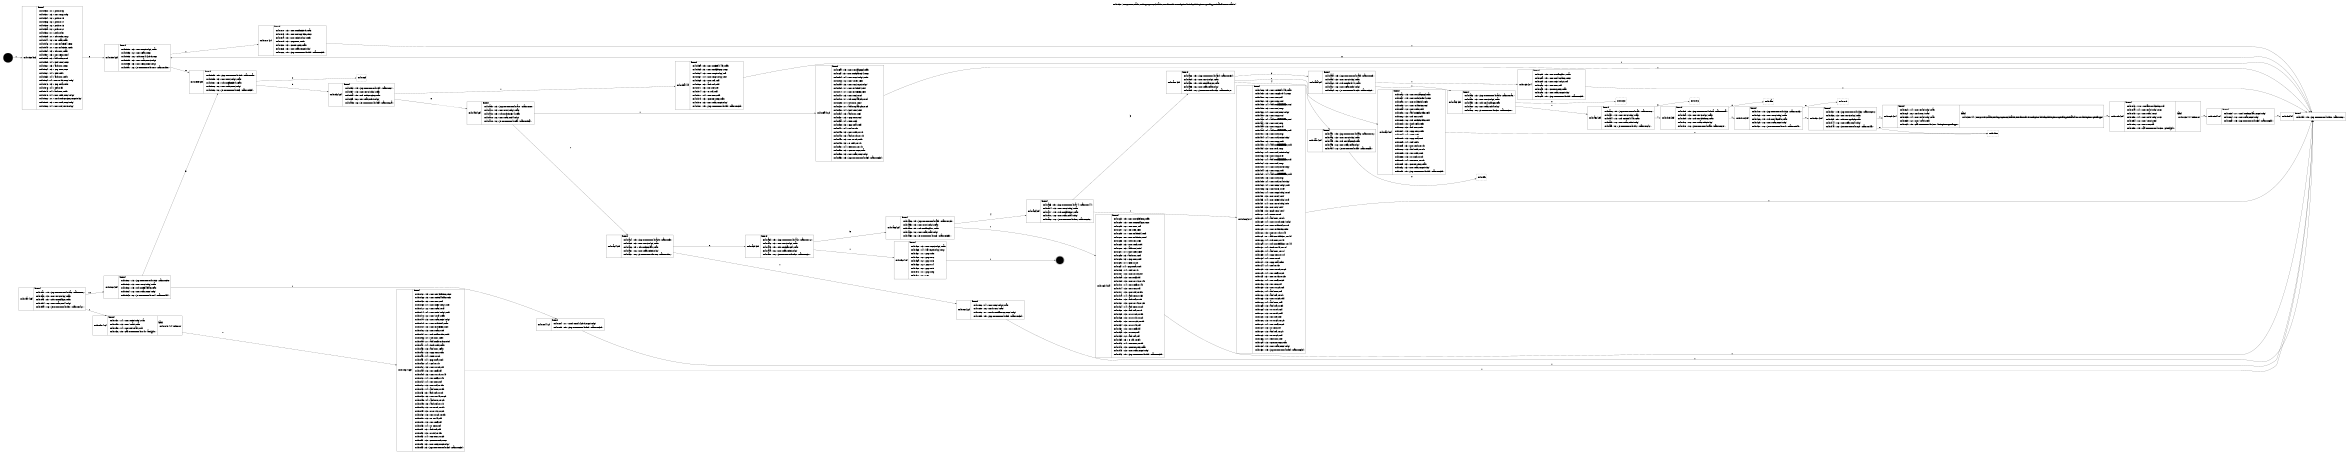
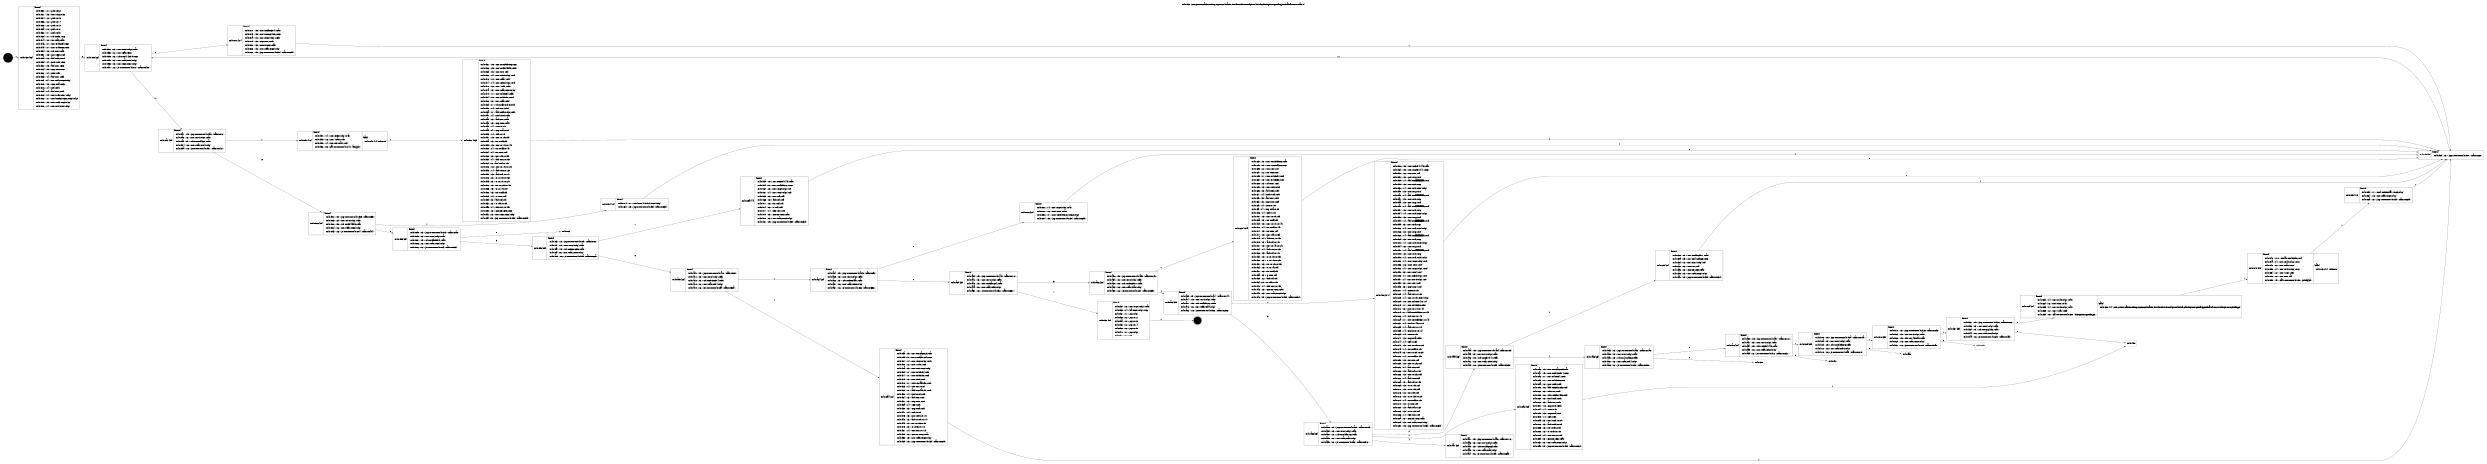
edge "0x401990 [23]" -> "0x4019d9 [25]": now "0x401990 [23]" -> "0x4019a7 [25]"
node "0x401fdb": removed
